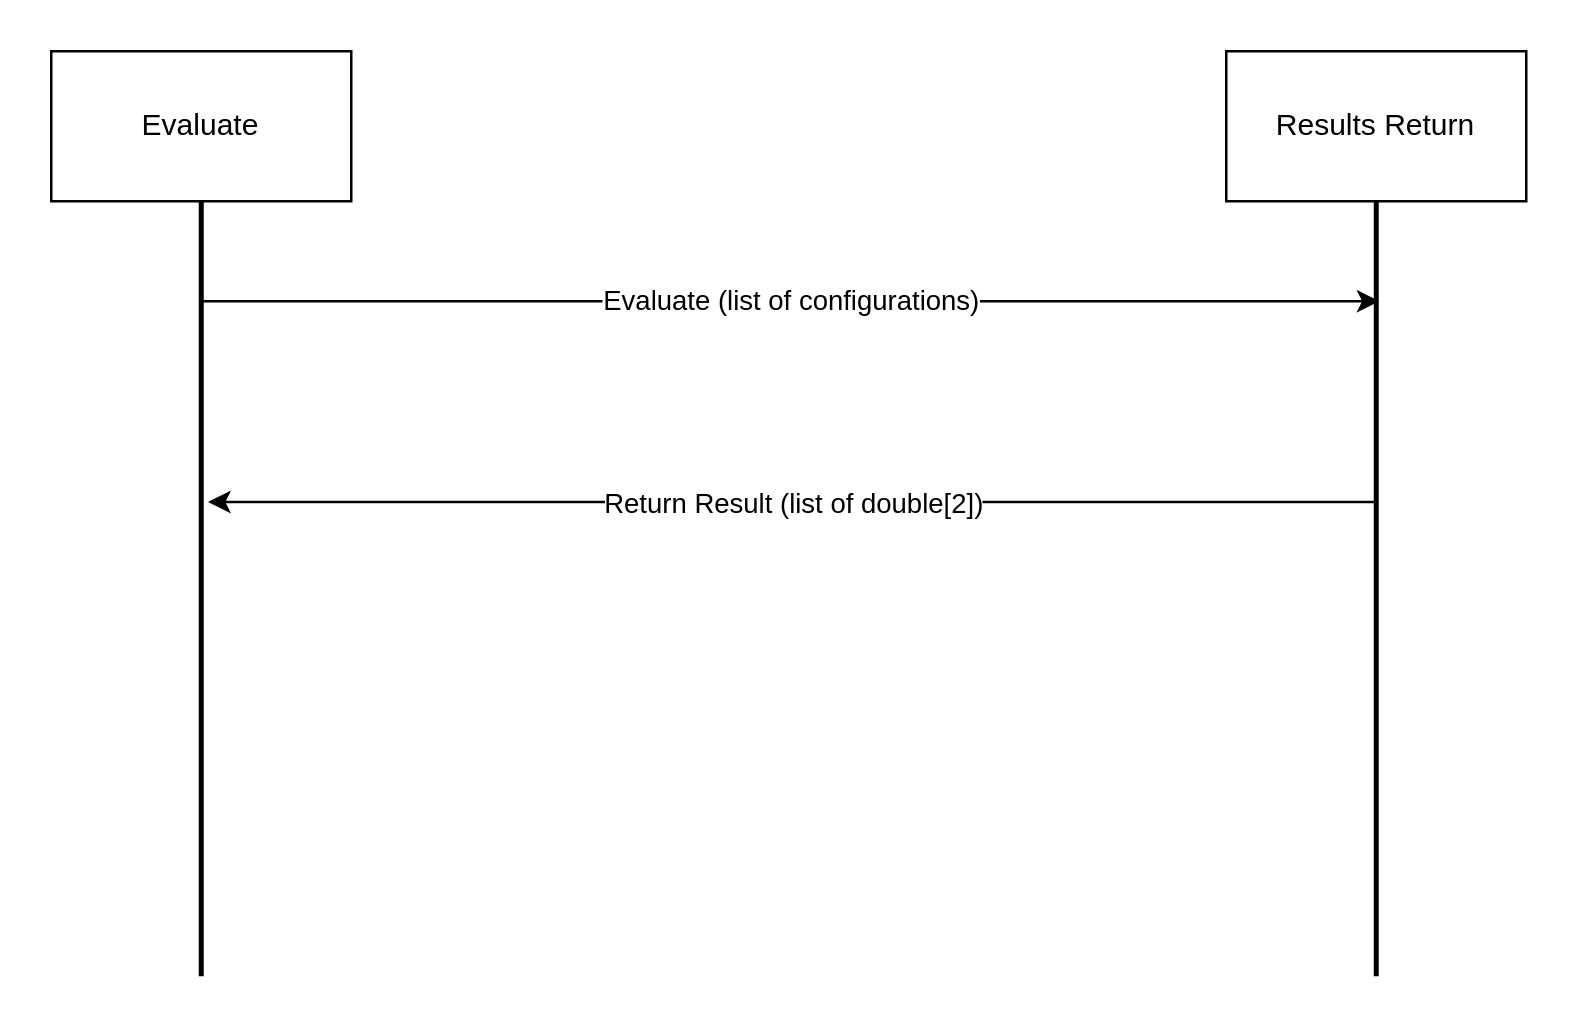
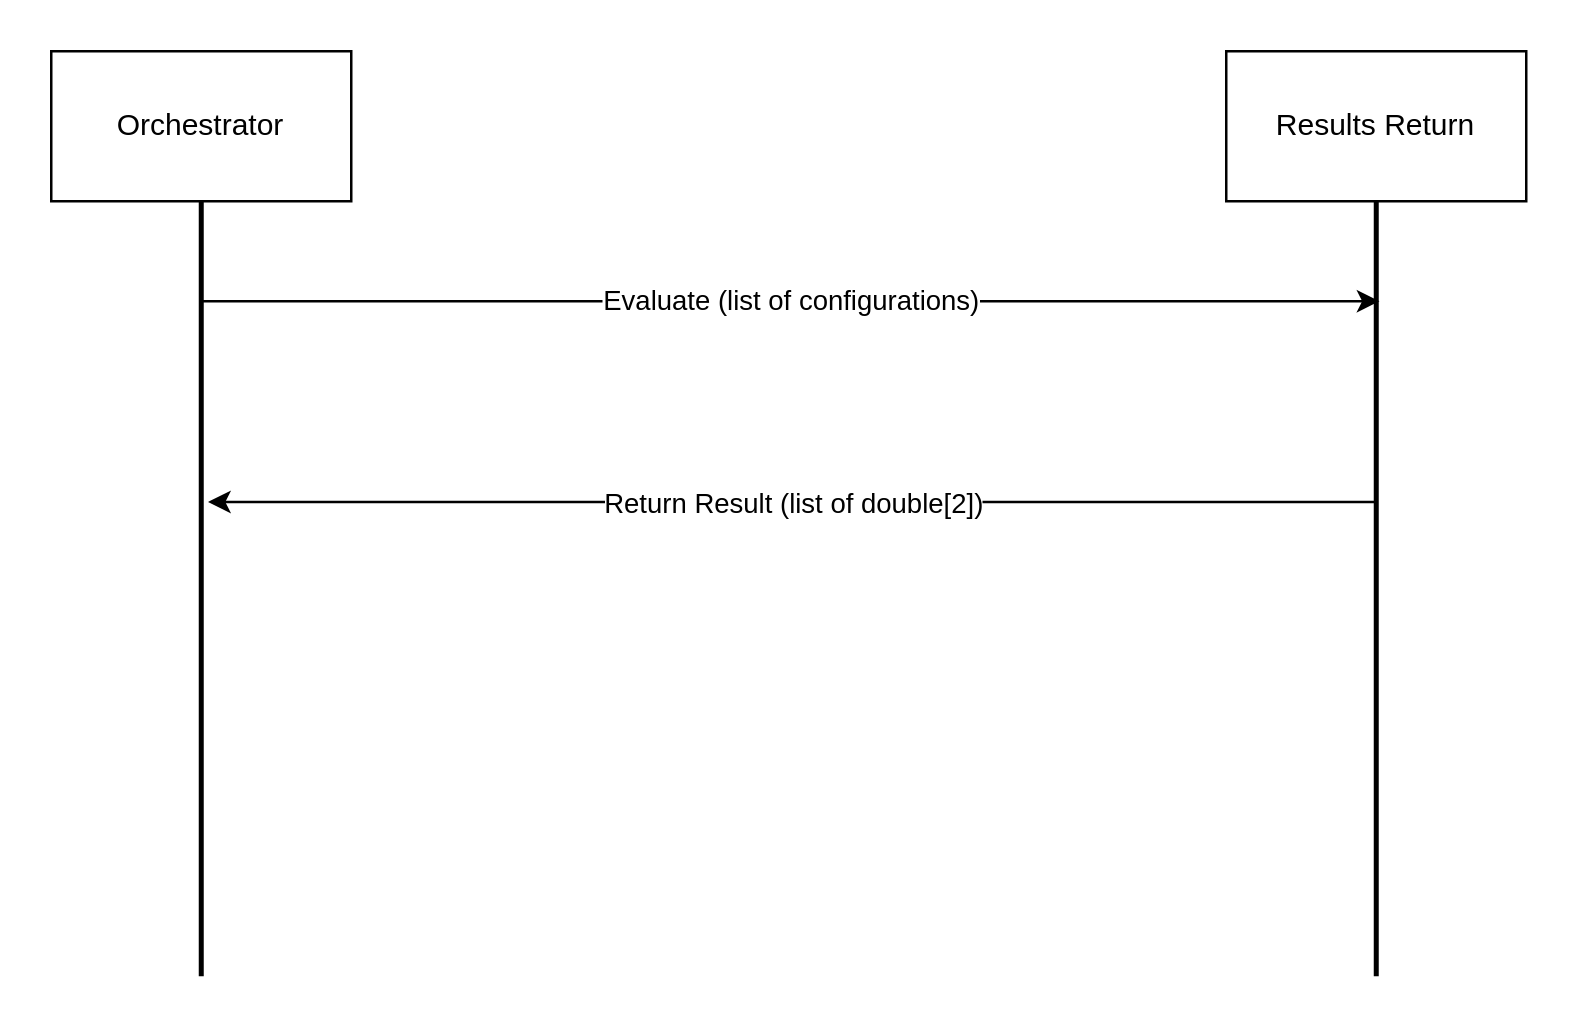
node "Evaluate": label "Evaluate" -> "Orchestrator"
